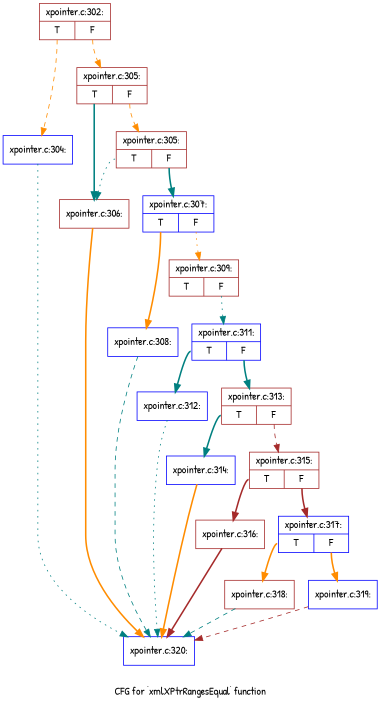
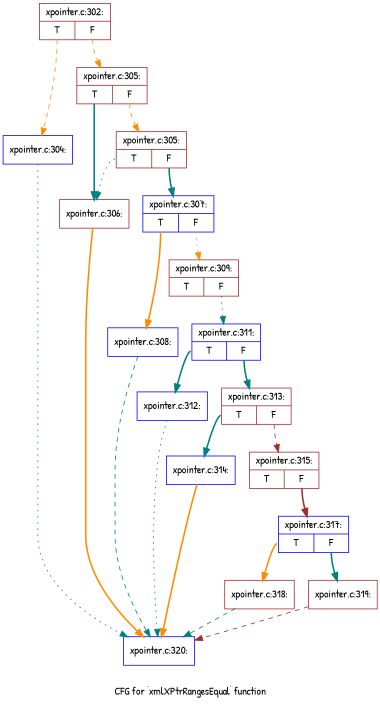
node "xpointer.c:316:": removed
edge "xpointer.c:317:" -> "xpointer.c:319:": color darkorange -> teal
node "xpointer.c:319:": color blue -> brown
